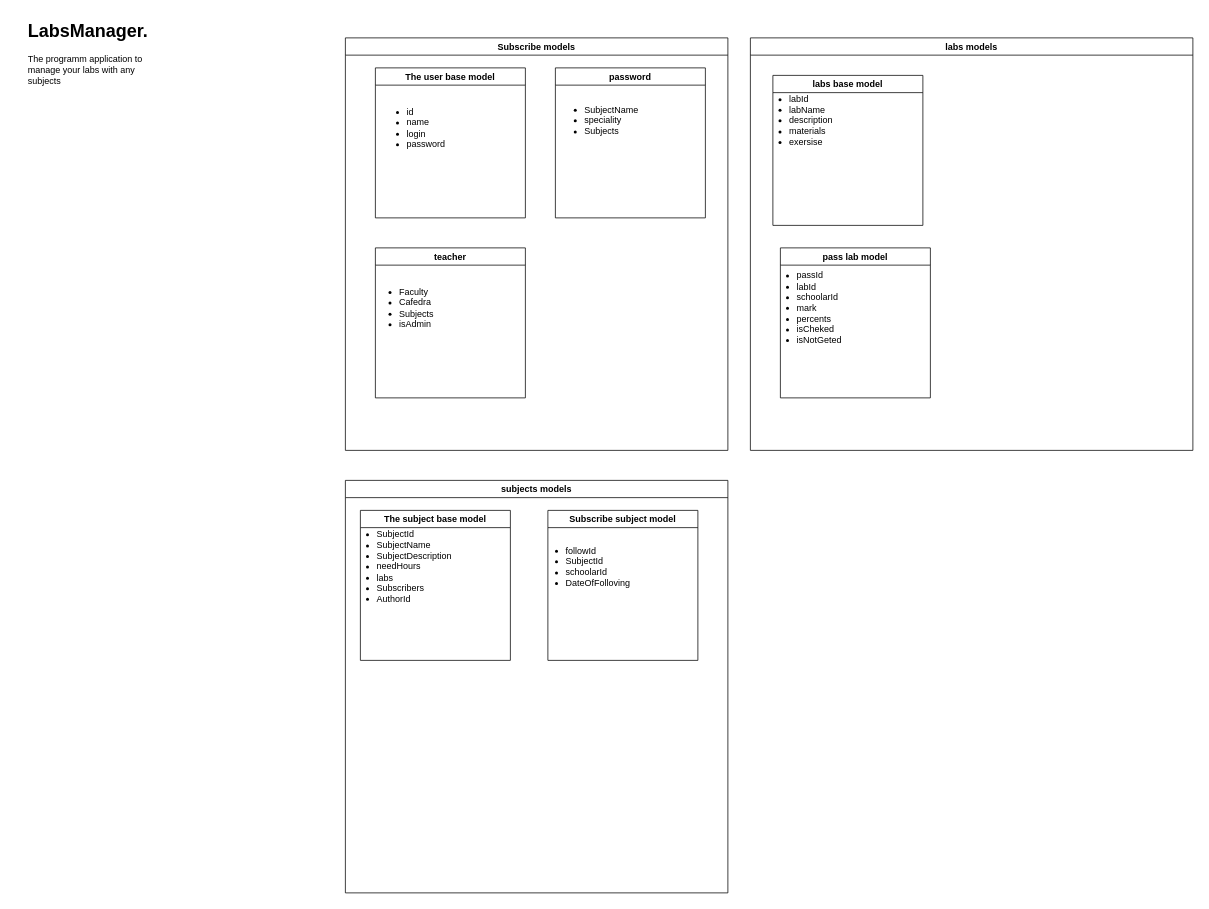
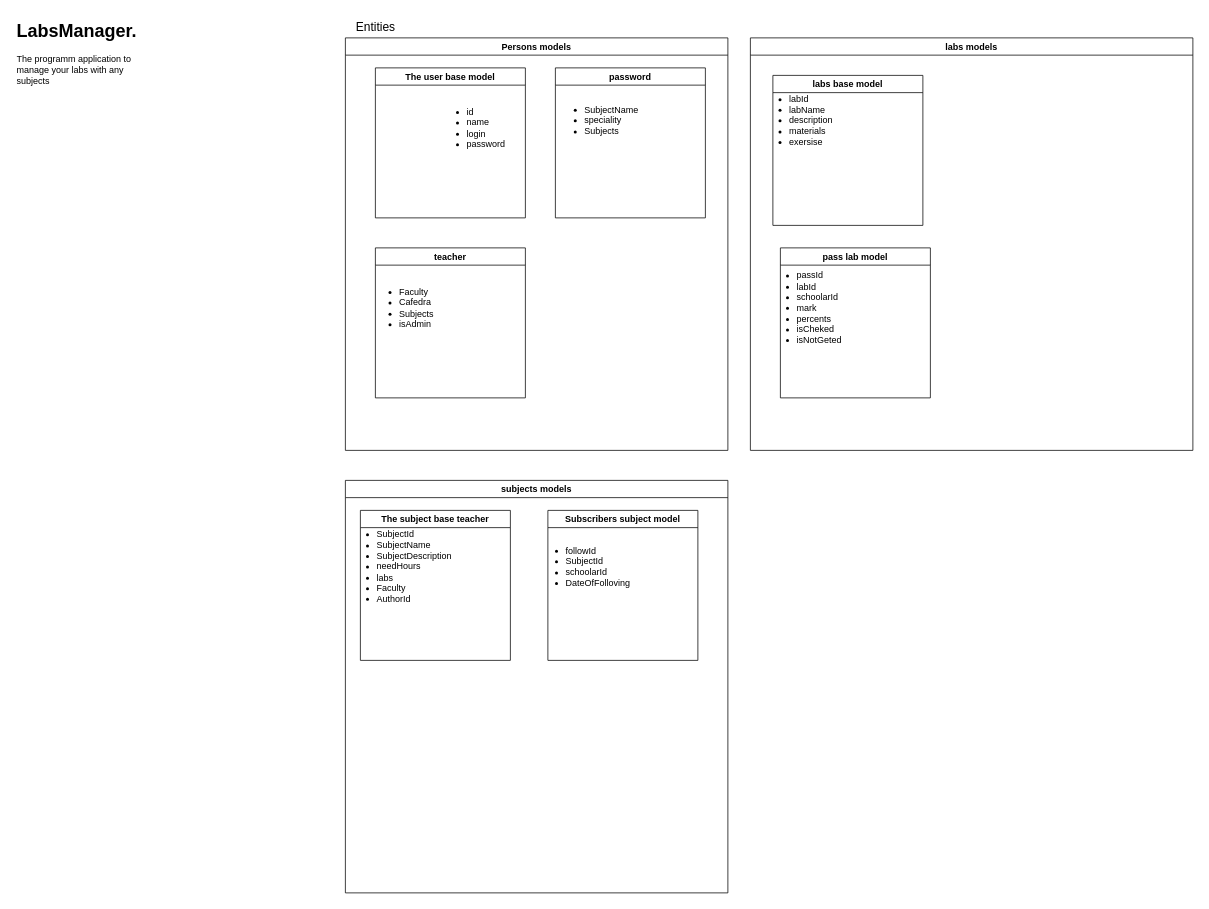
node "Entities": added
node "Subscribe models": label "Subscribe models" -> "Persons models"
node "LabsManager. The programm application to manage your labs with any subjects": moved (94, 60) -> (83, 60)
node "id name login password": moved (417, 128) -> (477, 128)
node "The subject base model": label "The subject base model" -> "The subject base teacher"
node "Subscribe subject model": label "Subscribe subject model" -> "Subscribers subject model"
node "SubjectId SubjectName SubjectDescription needHours labs Subscribers AuthorId": label "SubjectId SubjectName SubjectDescription needHours labs Subscribers AuthorId" -> "SubjectId SubjectName SubjectDescription needHours labs Faculty AuthorId"
